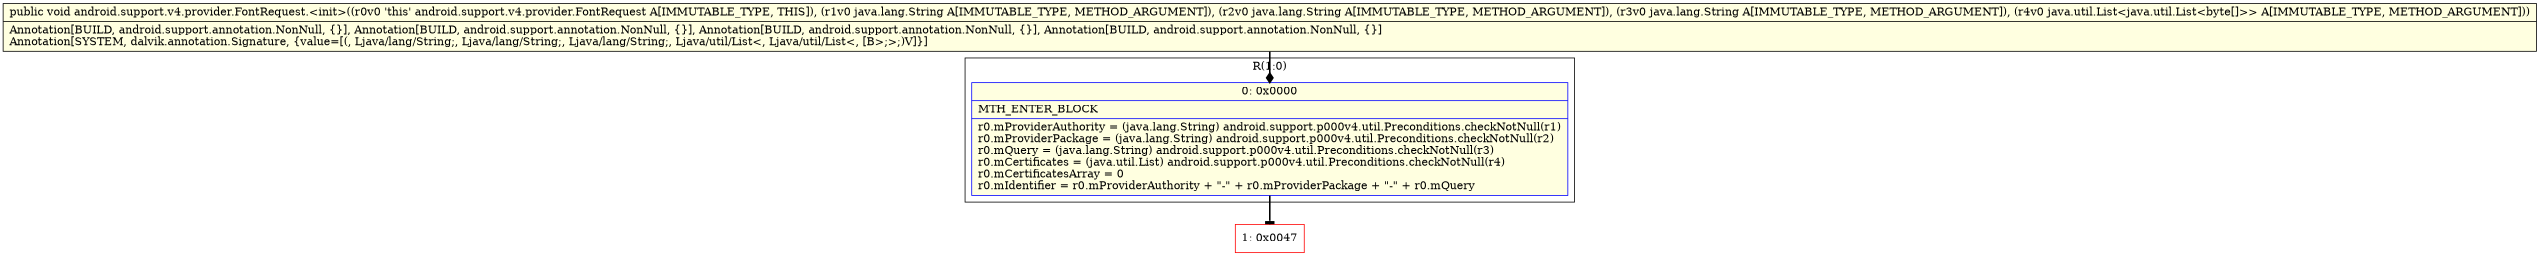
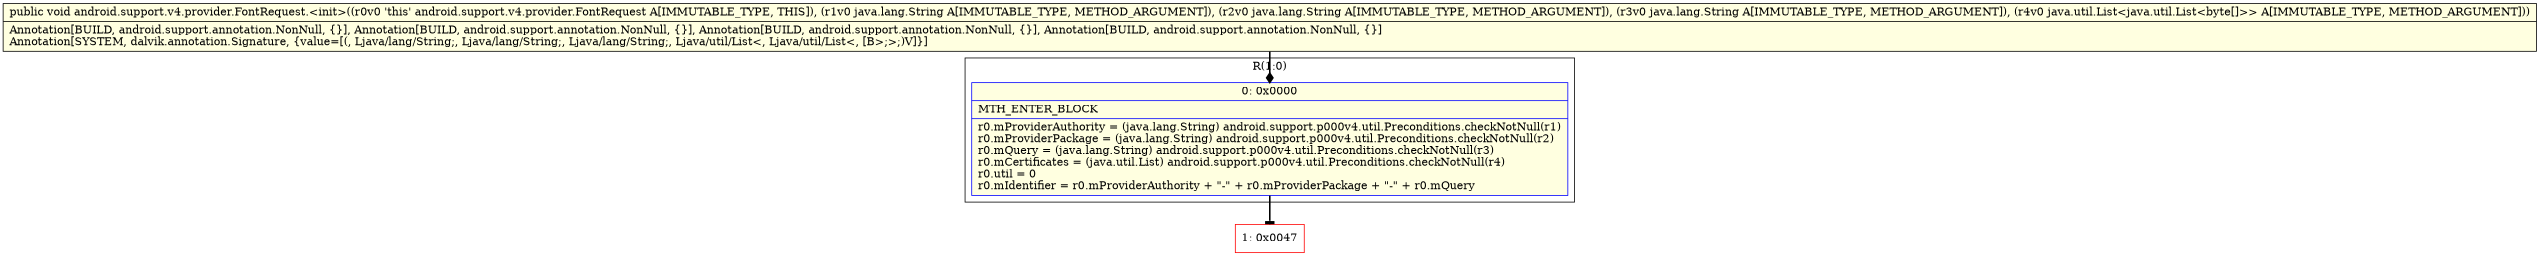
node "0: 0x0000": text "r0.mCertificatesArray = 0" -> "r0.util = 0"
